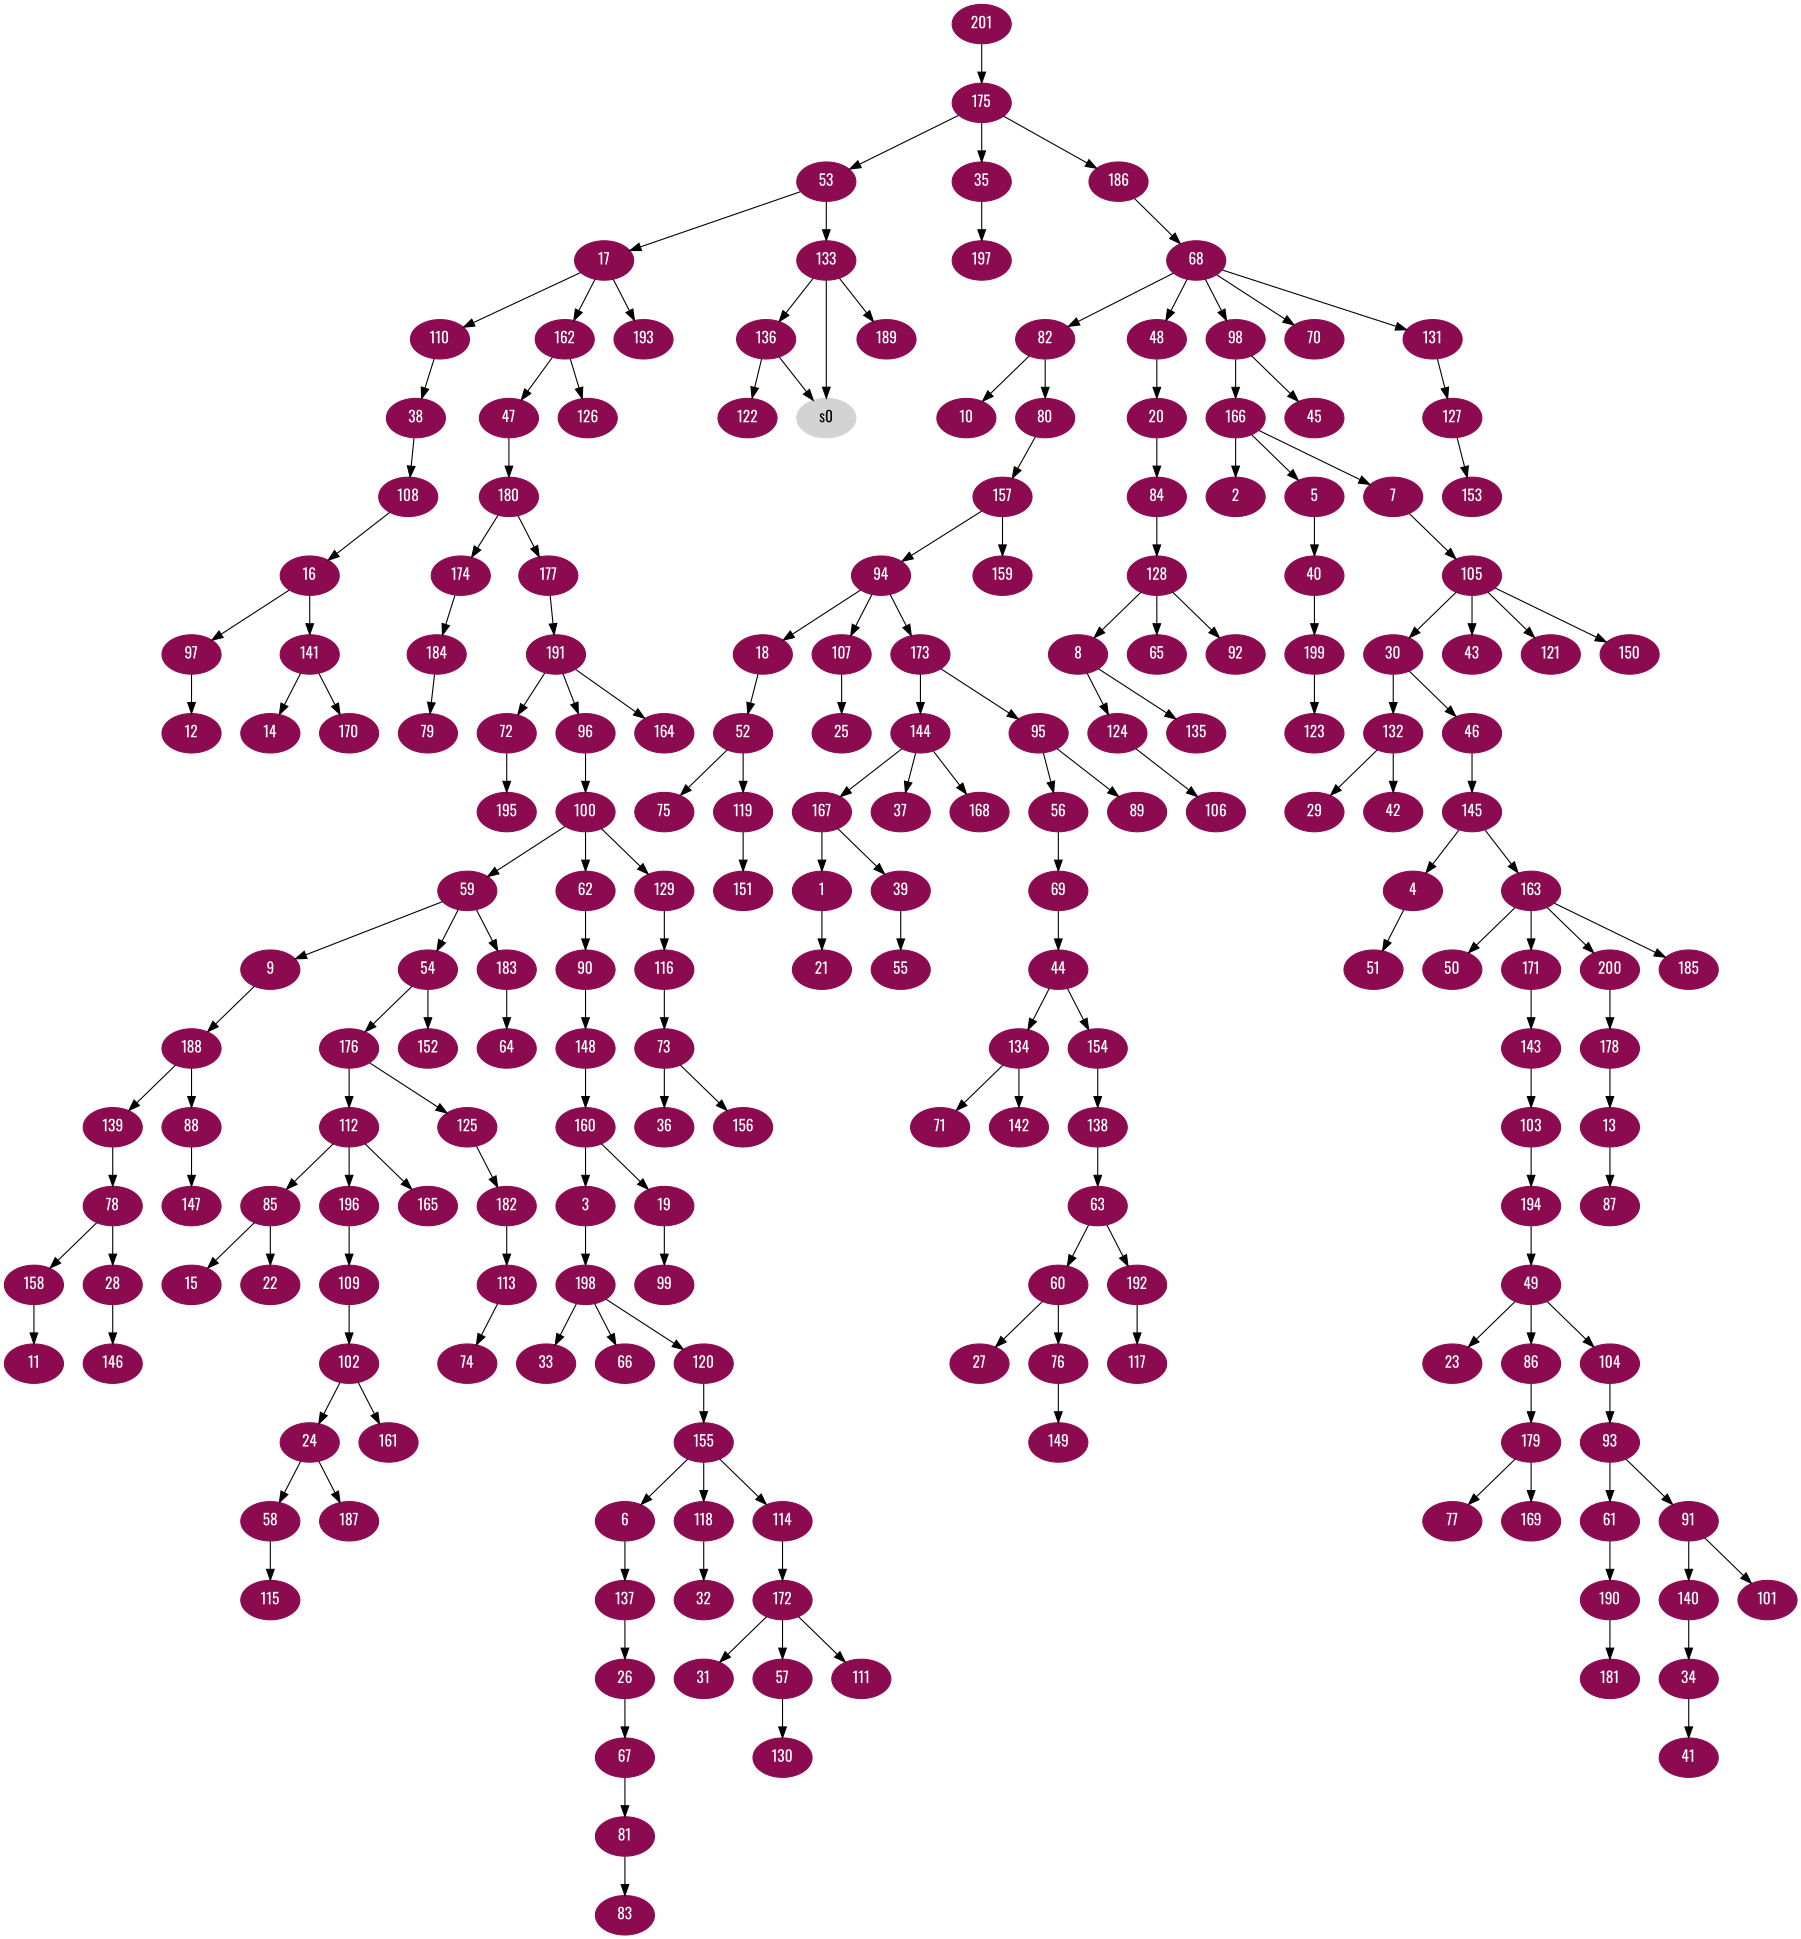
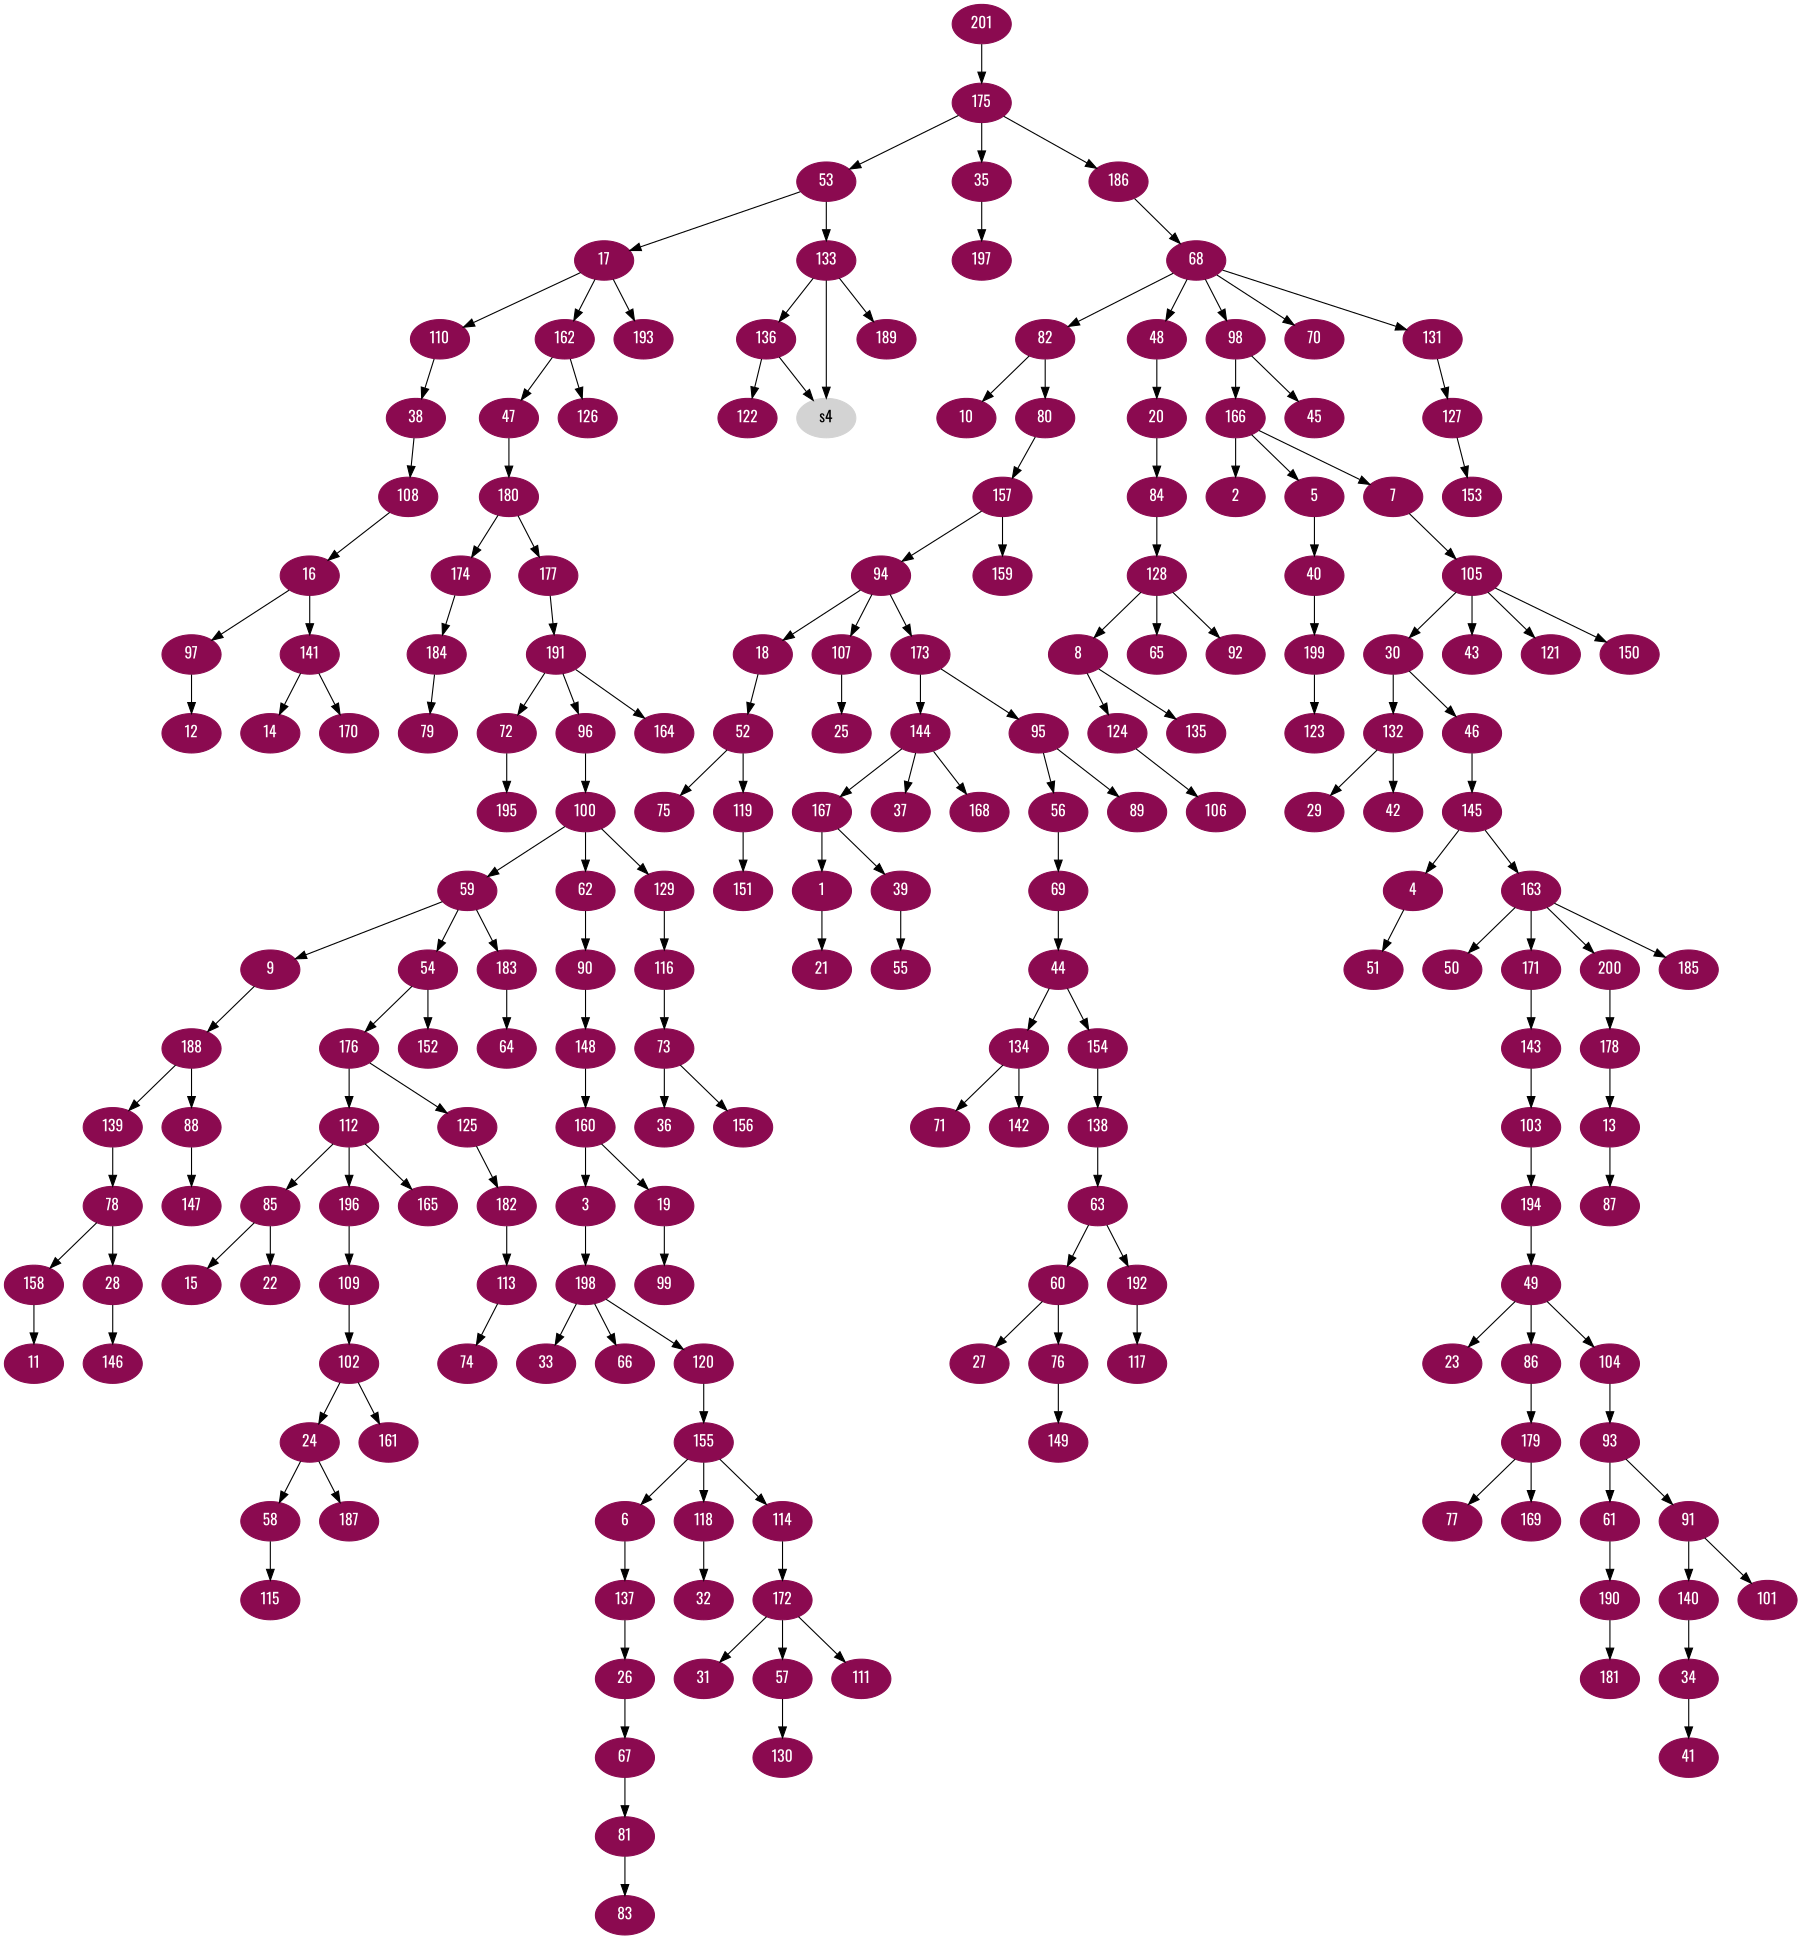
node "s0": label "s0" -> "s4"
